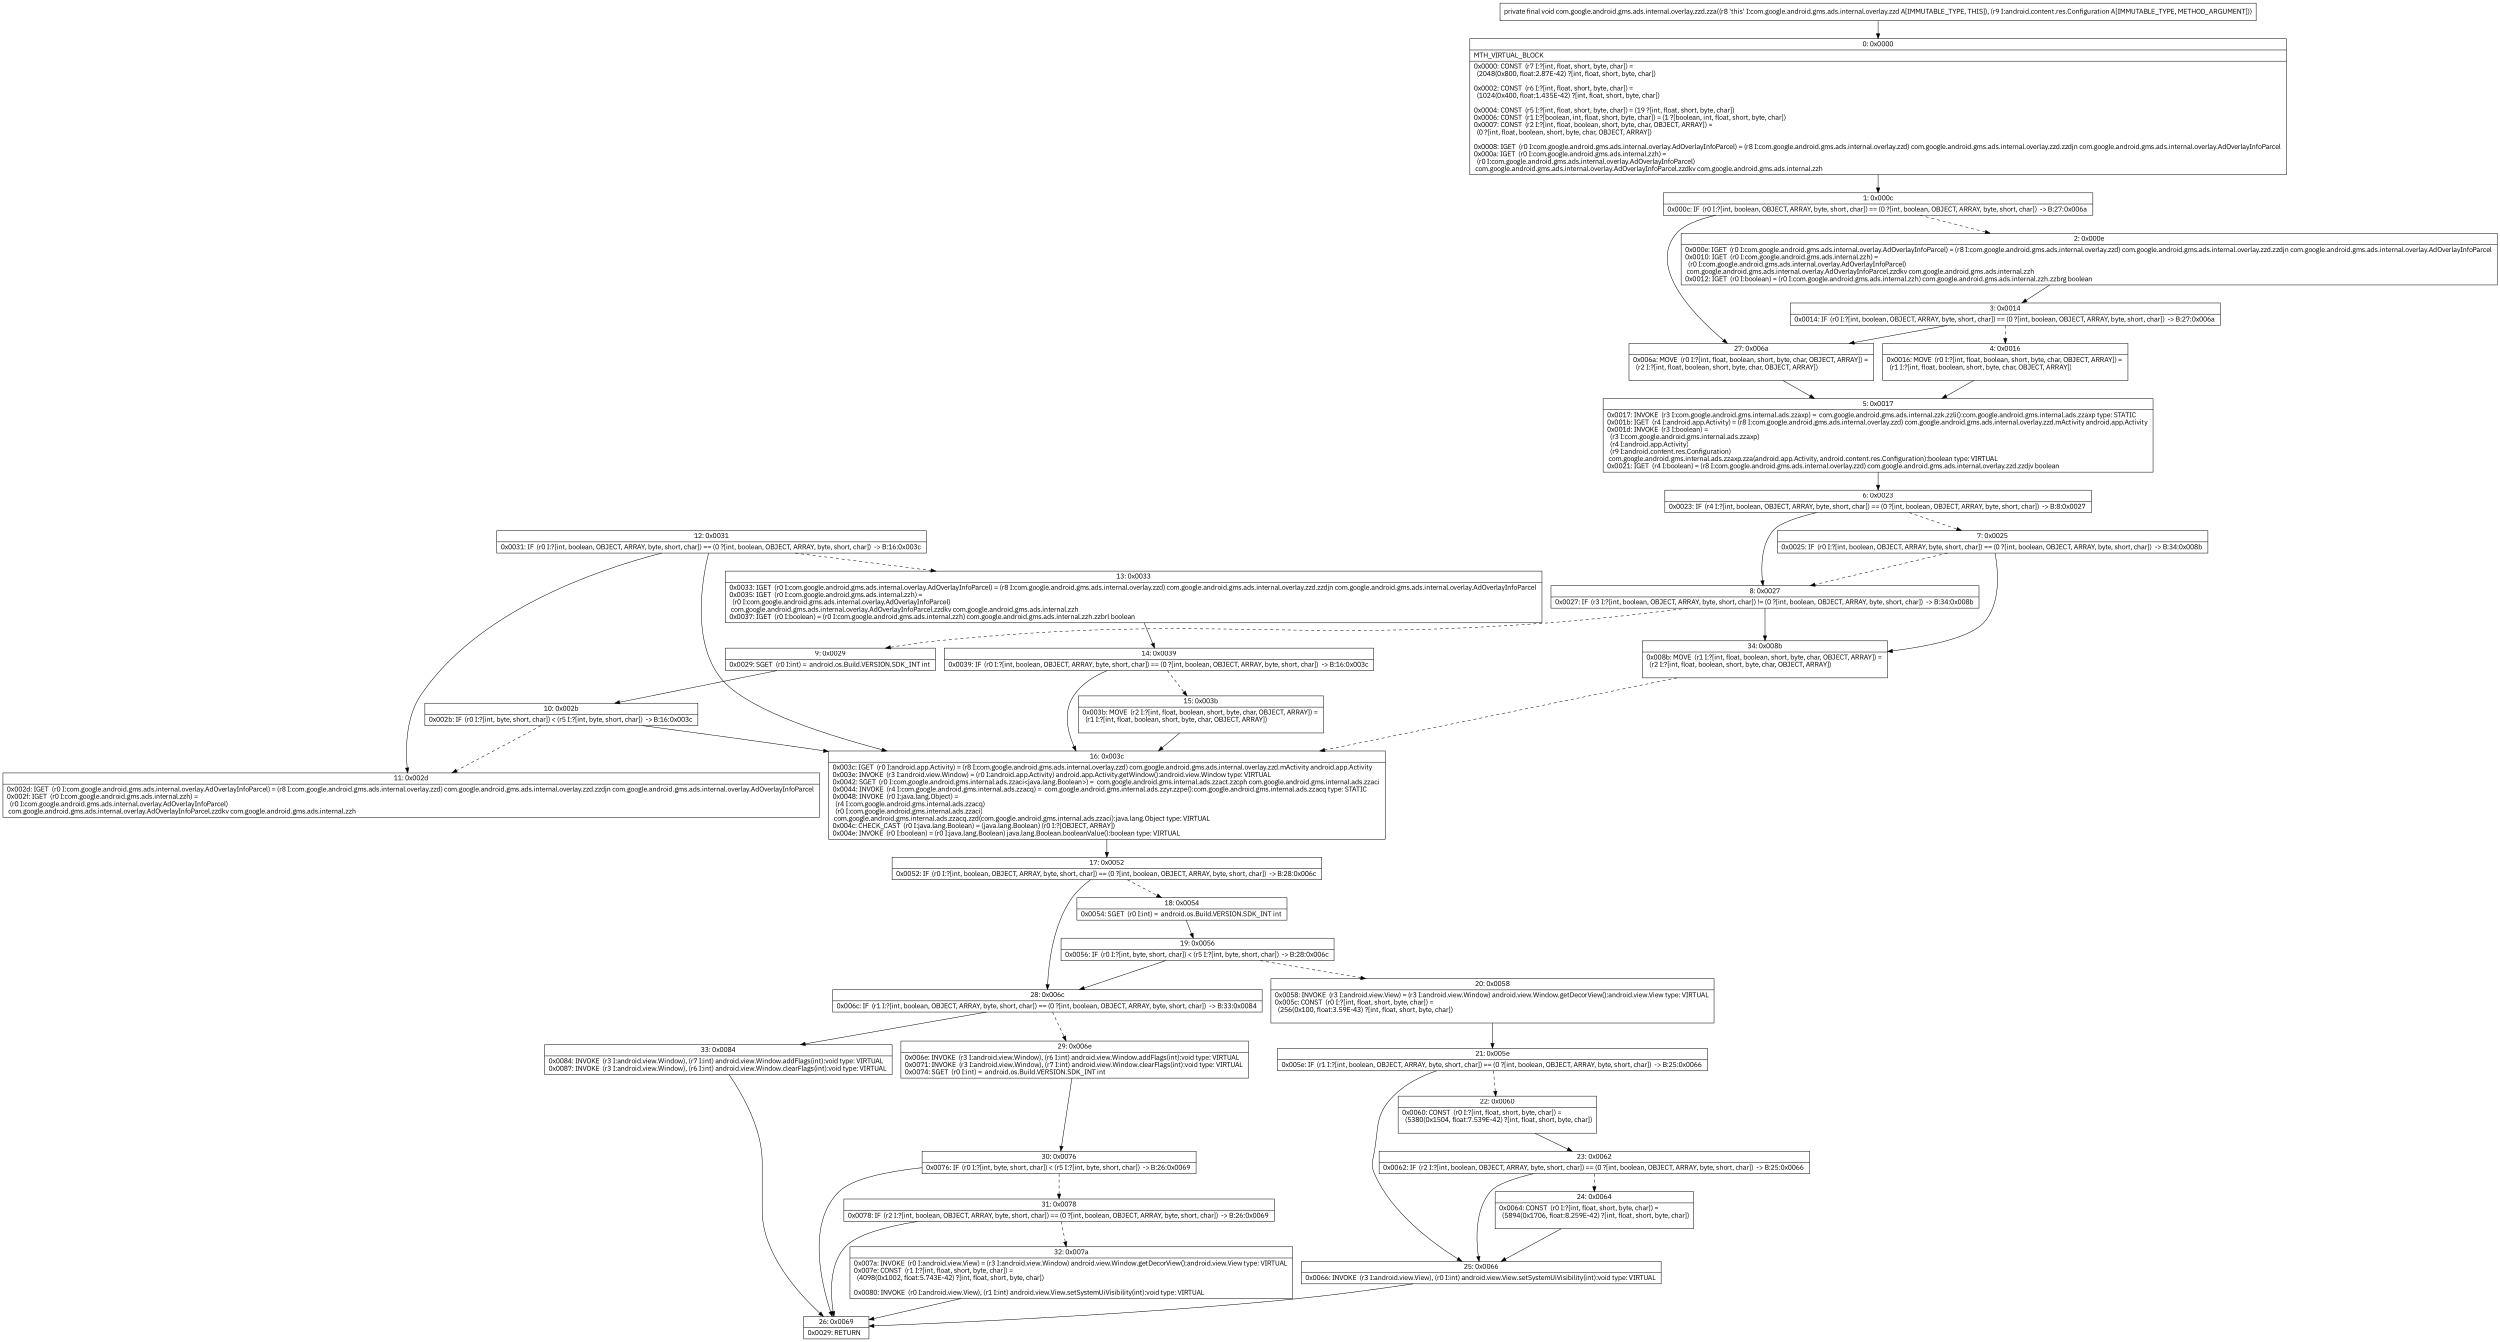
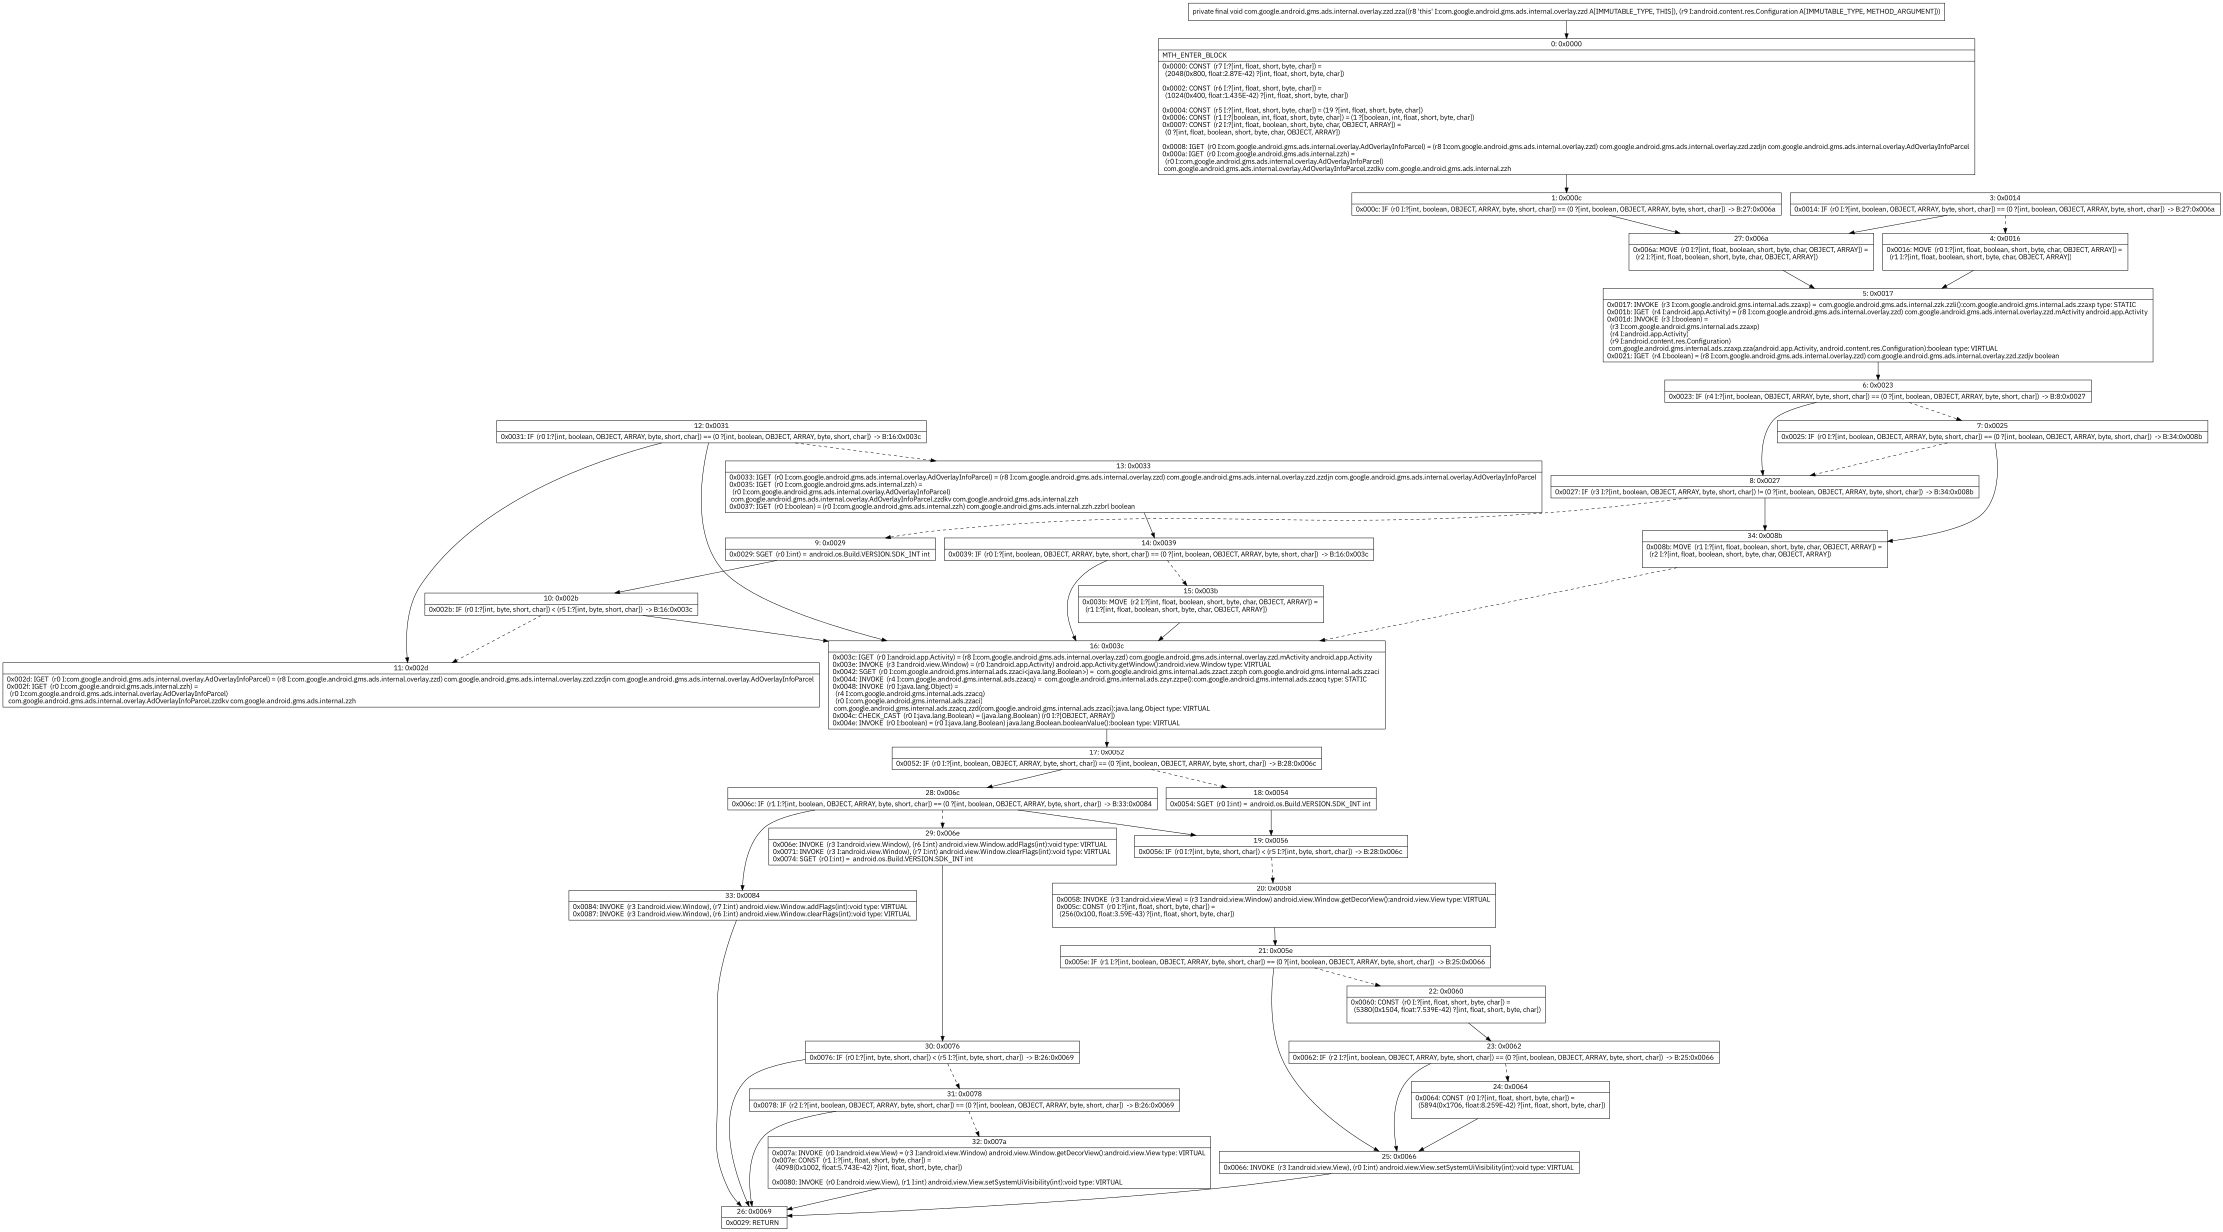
node "0: 0x0000": text "MTH_VIRTUAL_BLOCK" -> "MTH_ENTER_BLOCK"
node "2: 0x000e": removed
edge "19: 0x0056" -> "28: 0x006c": reversed
